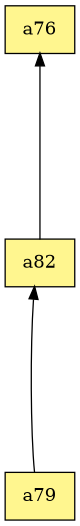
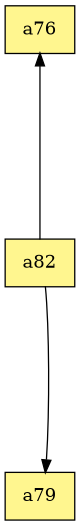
edge "a79" -> "a82": reversed
